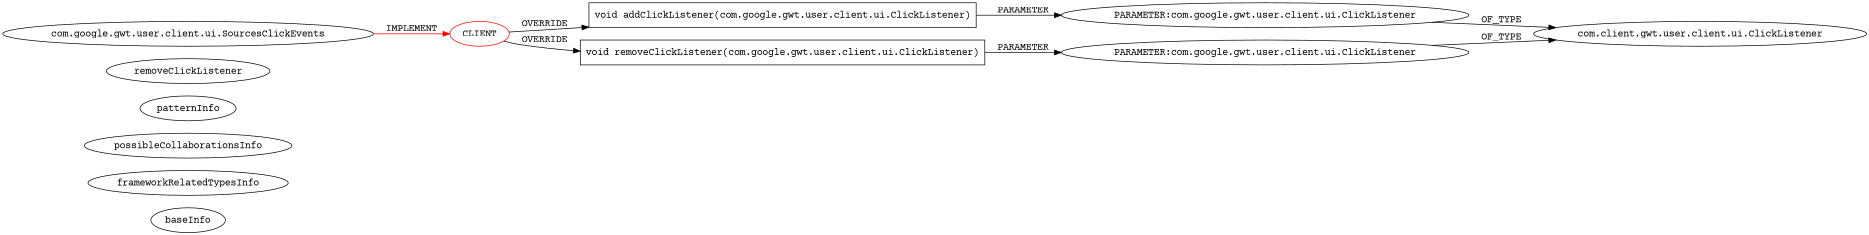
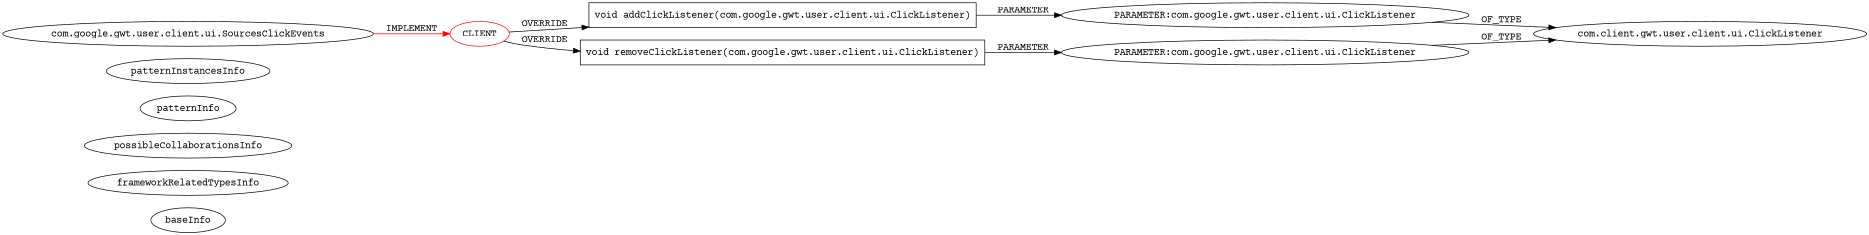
node "removeClickListener": label "removeClickListener" -> "patternInstancesInfo"
